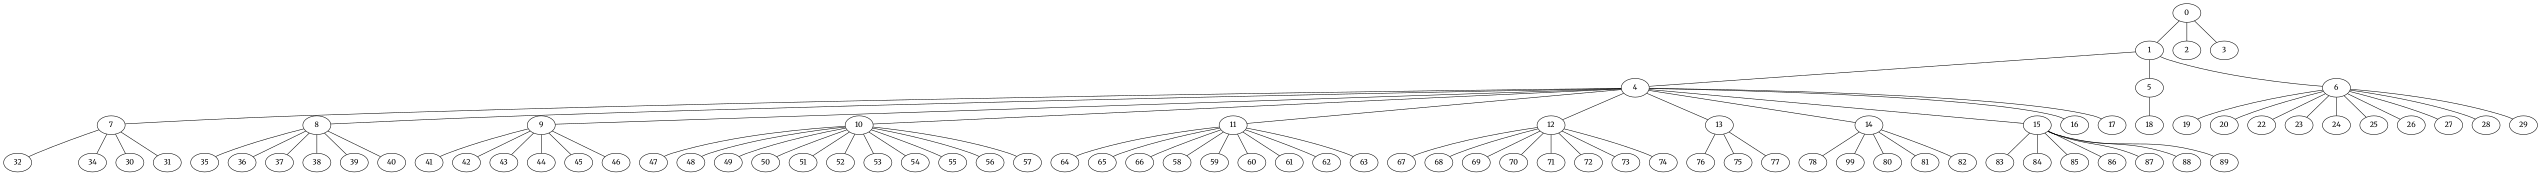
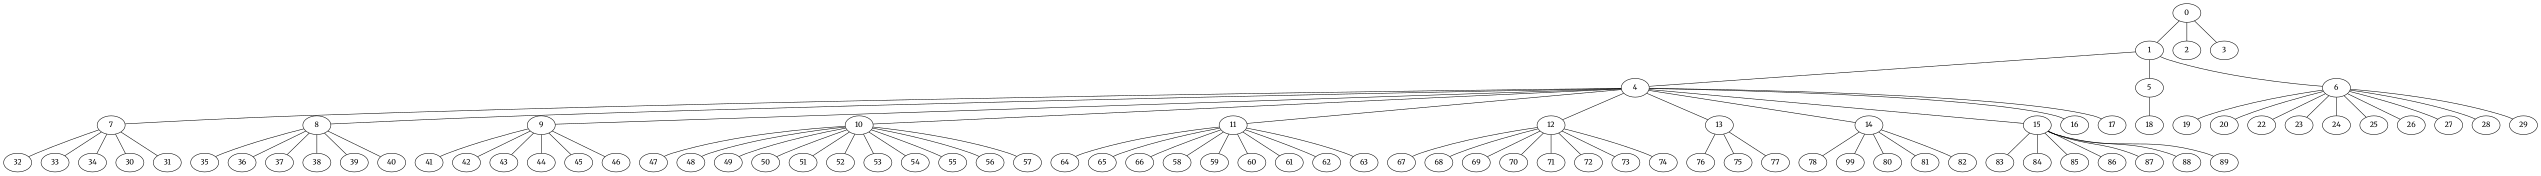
node "33": added
